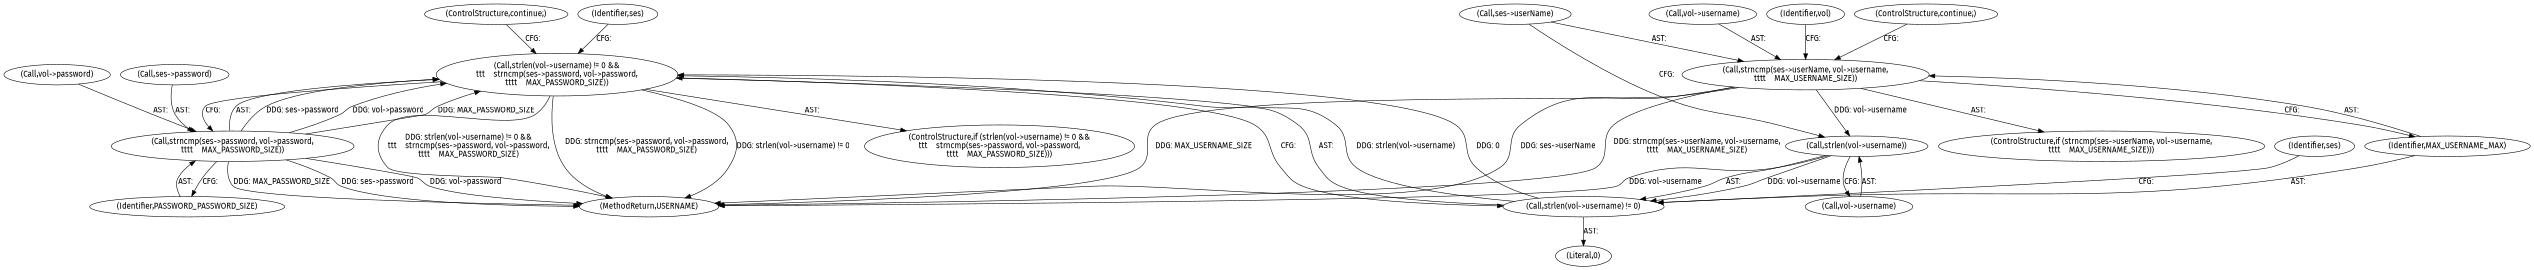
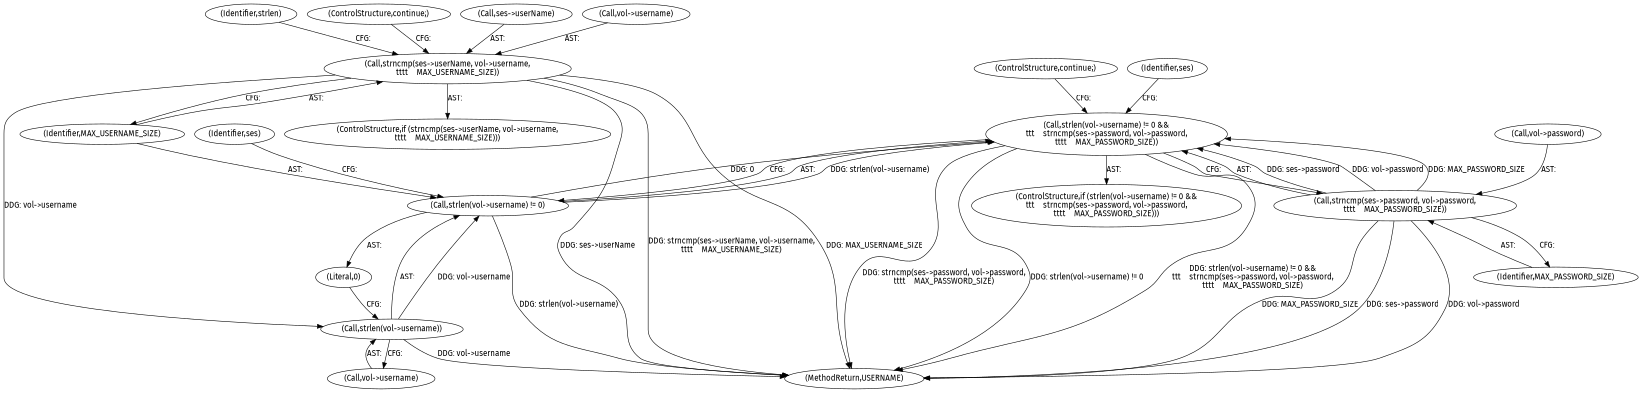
node "(Identifier,vol)": label "(Identifier,vol)" -> "(Identifier,strlen)"
node "(Call,ses->password)": removed
edge "(Call,ses->userName)" -> "(Call,strlen(vol->username))": now "(Literal,0)" -> "(Call,strlen(vol->username))"
node "(Identifier,MAX_USERNAME_MAX)": label "(Identifier,MAX_USERNAME_MAX)" -> "(Identifier,MAX_USERNAME_SIZE)"
node "(Identifier,PASSWORD_PASSWORD_SIZE)": label "(Identifier,PASSWORD_PASSWORD_SIZE)" -> "(Identifier,MAX_PASSWORD_SIZE)"
edge "(Call,strlen(vol->username) != 0)" -> "(MethodReturn,USERNAME)": added, label "DDG: strlen(vol->username)"
